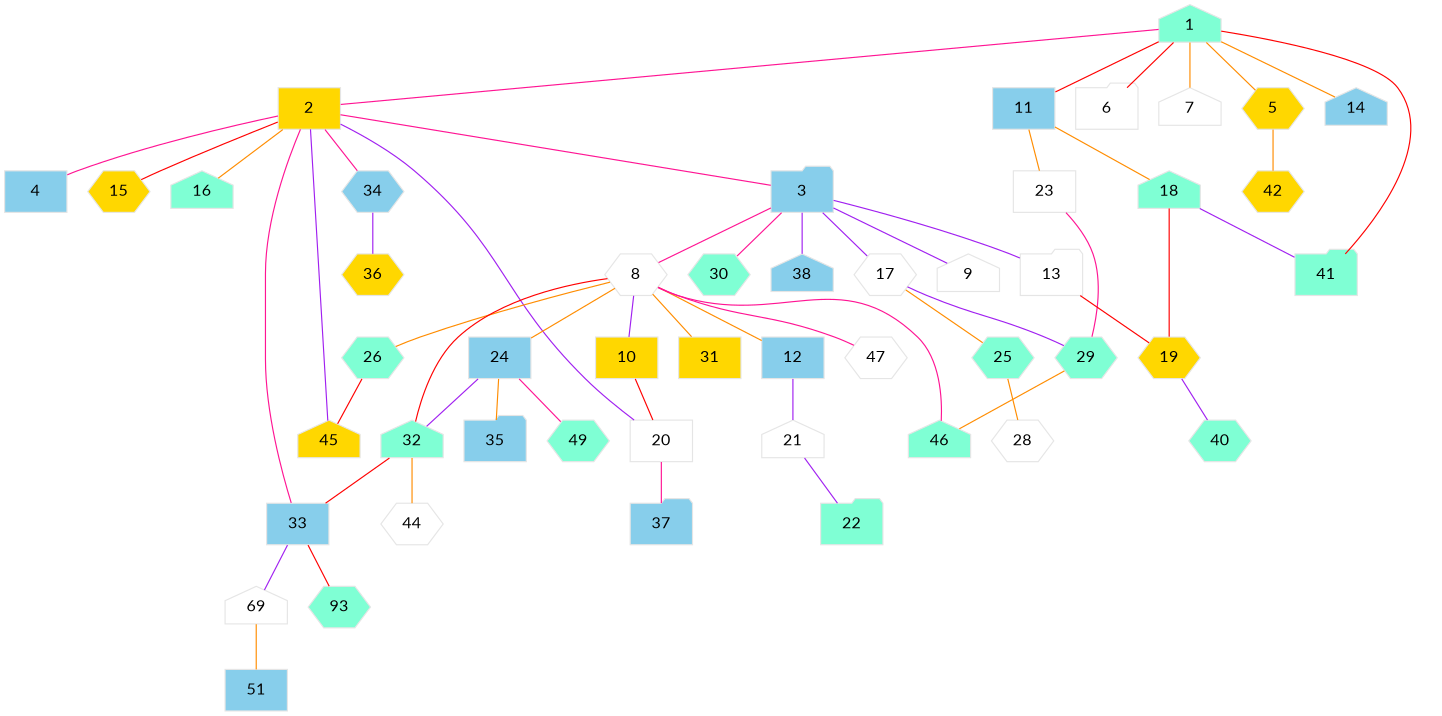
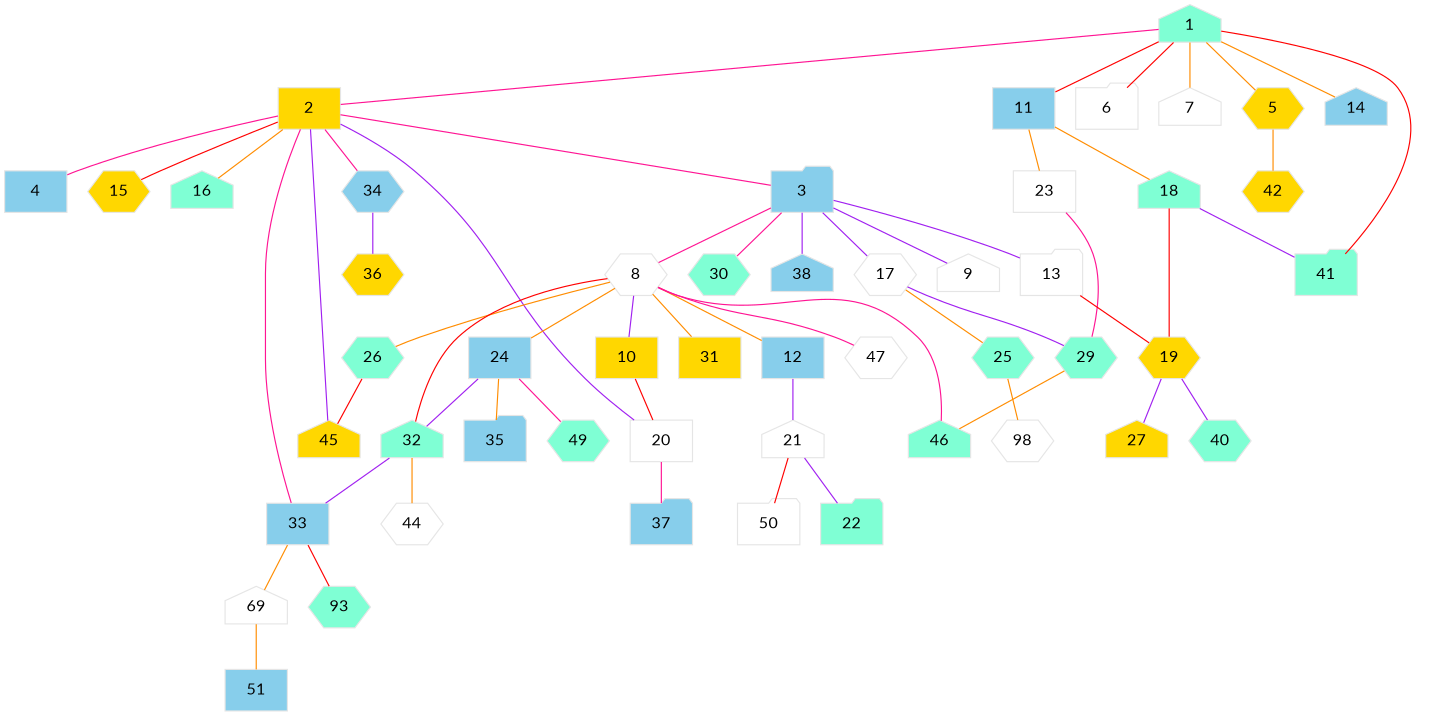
node "28": label "28" -> "98"
node "27": added
edge "32" -- "33": color red -> purple
node "50": added
edge "33" -- "69": color purple -> darkorange
